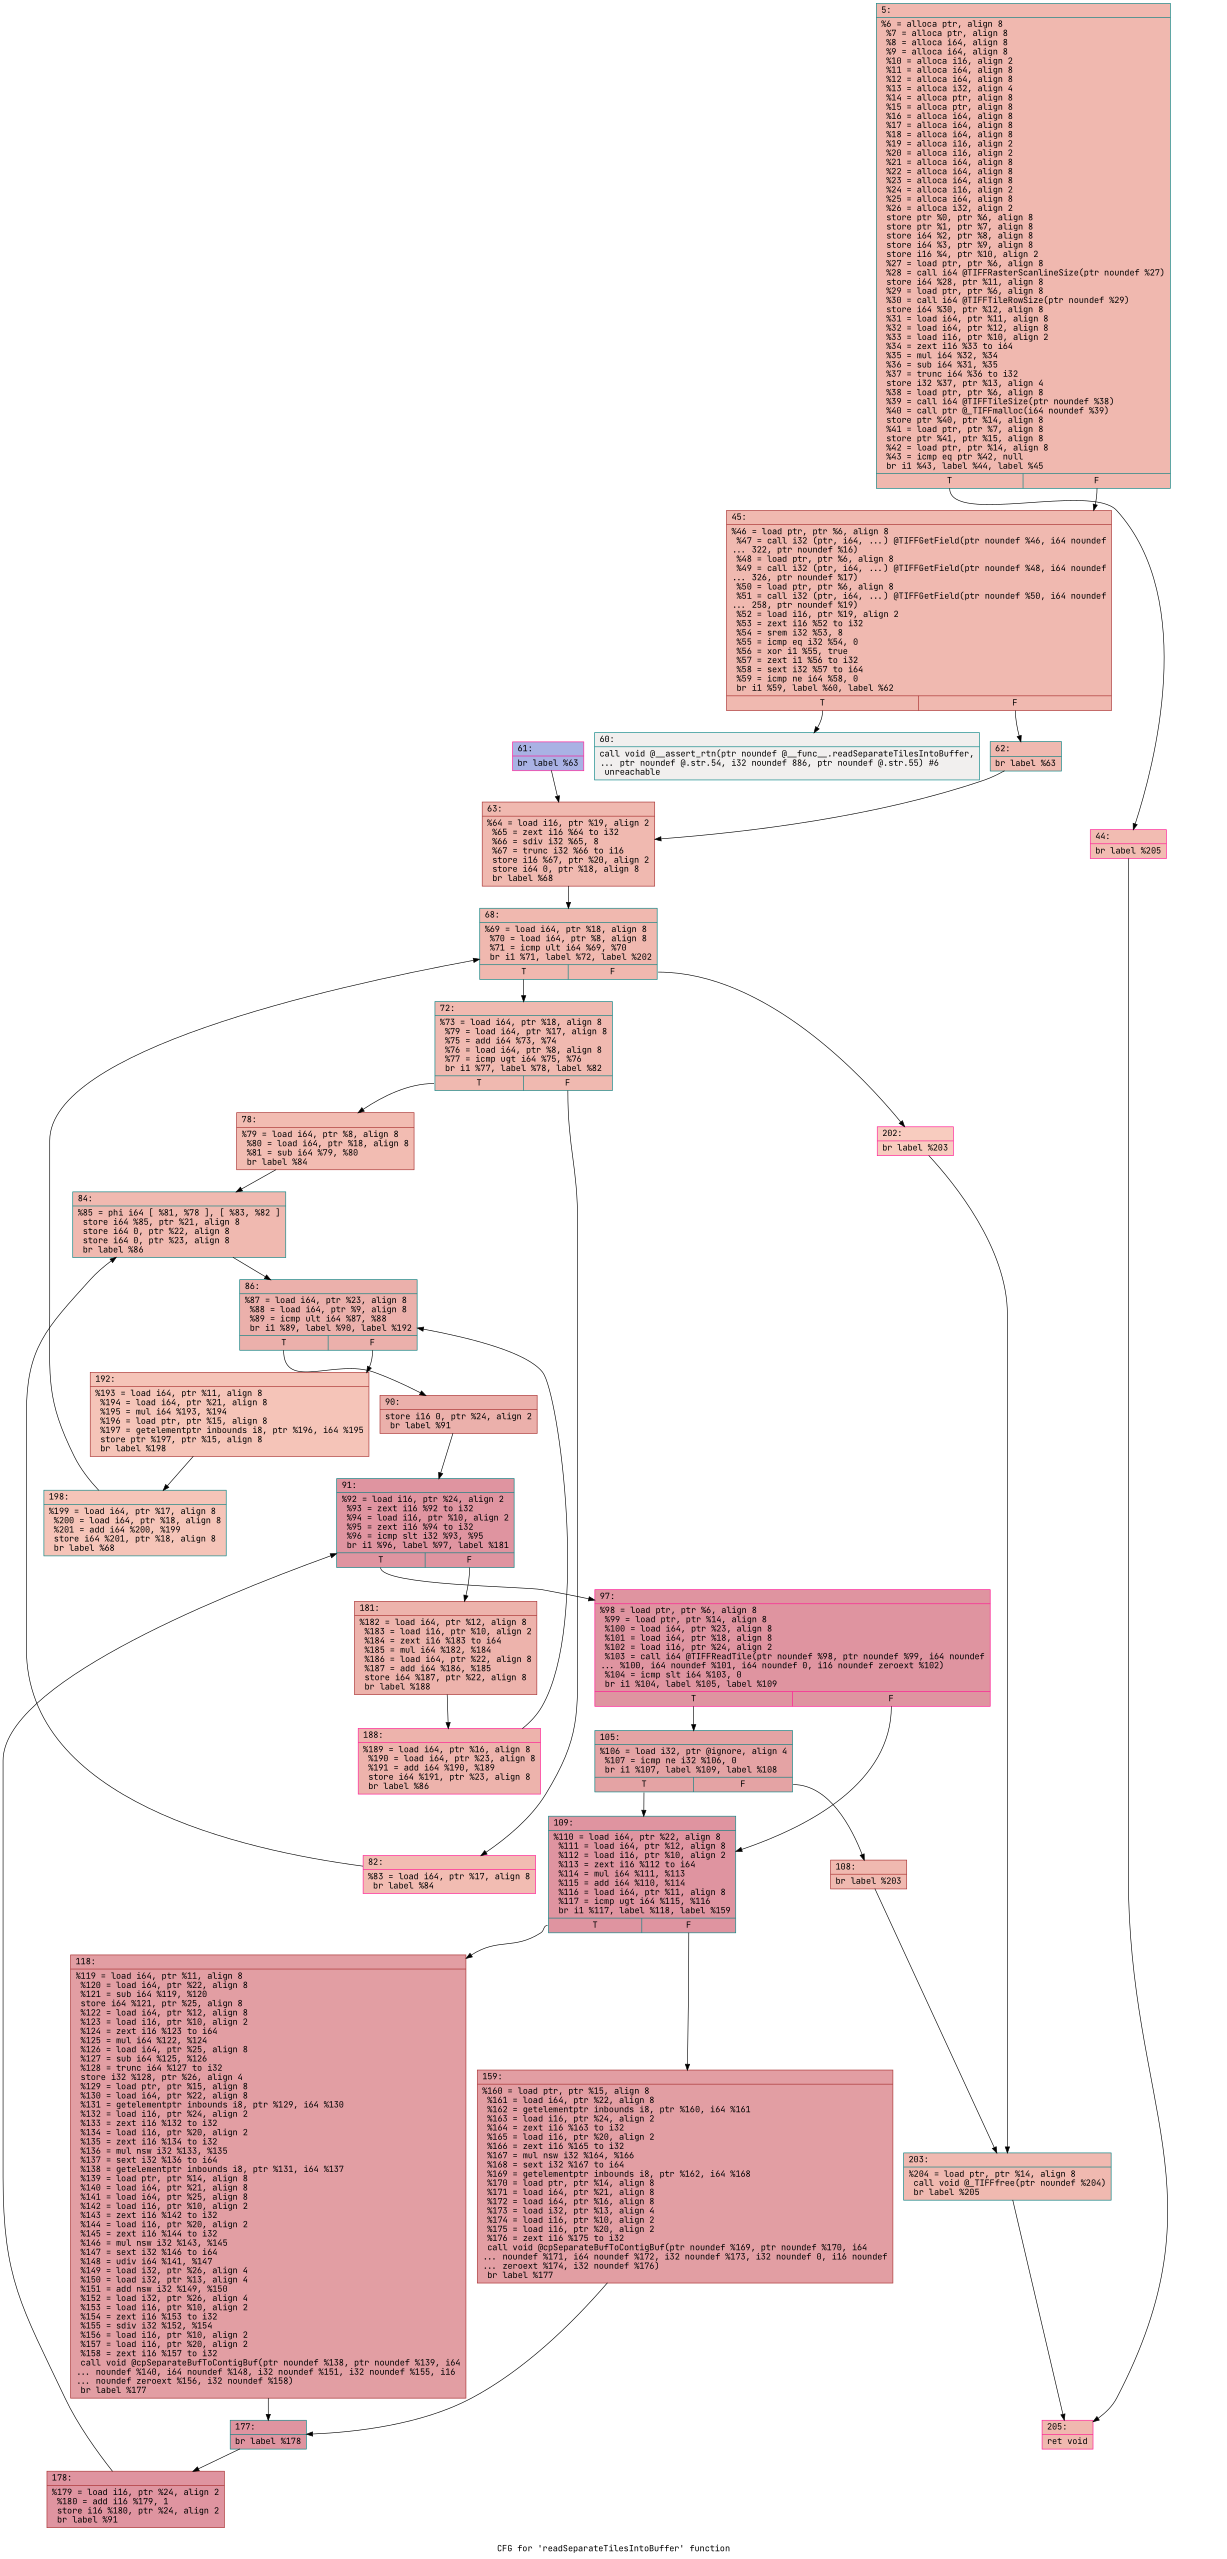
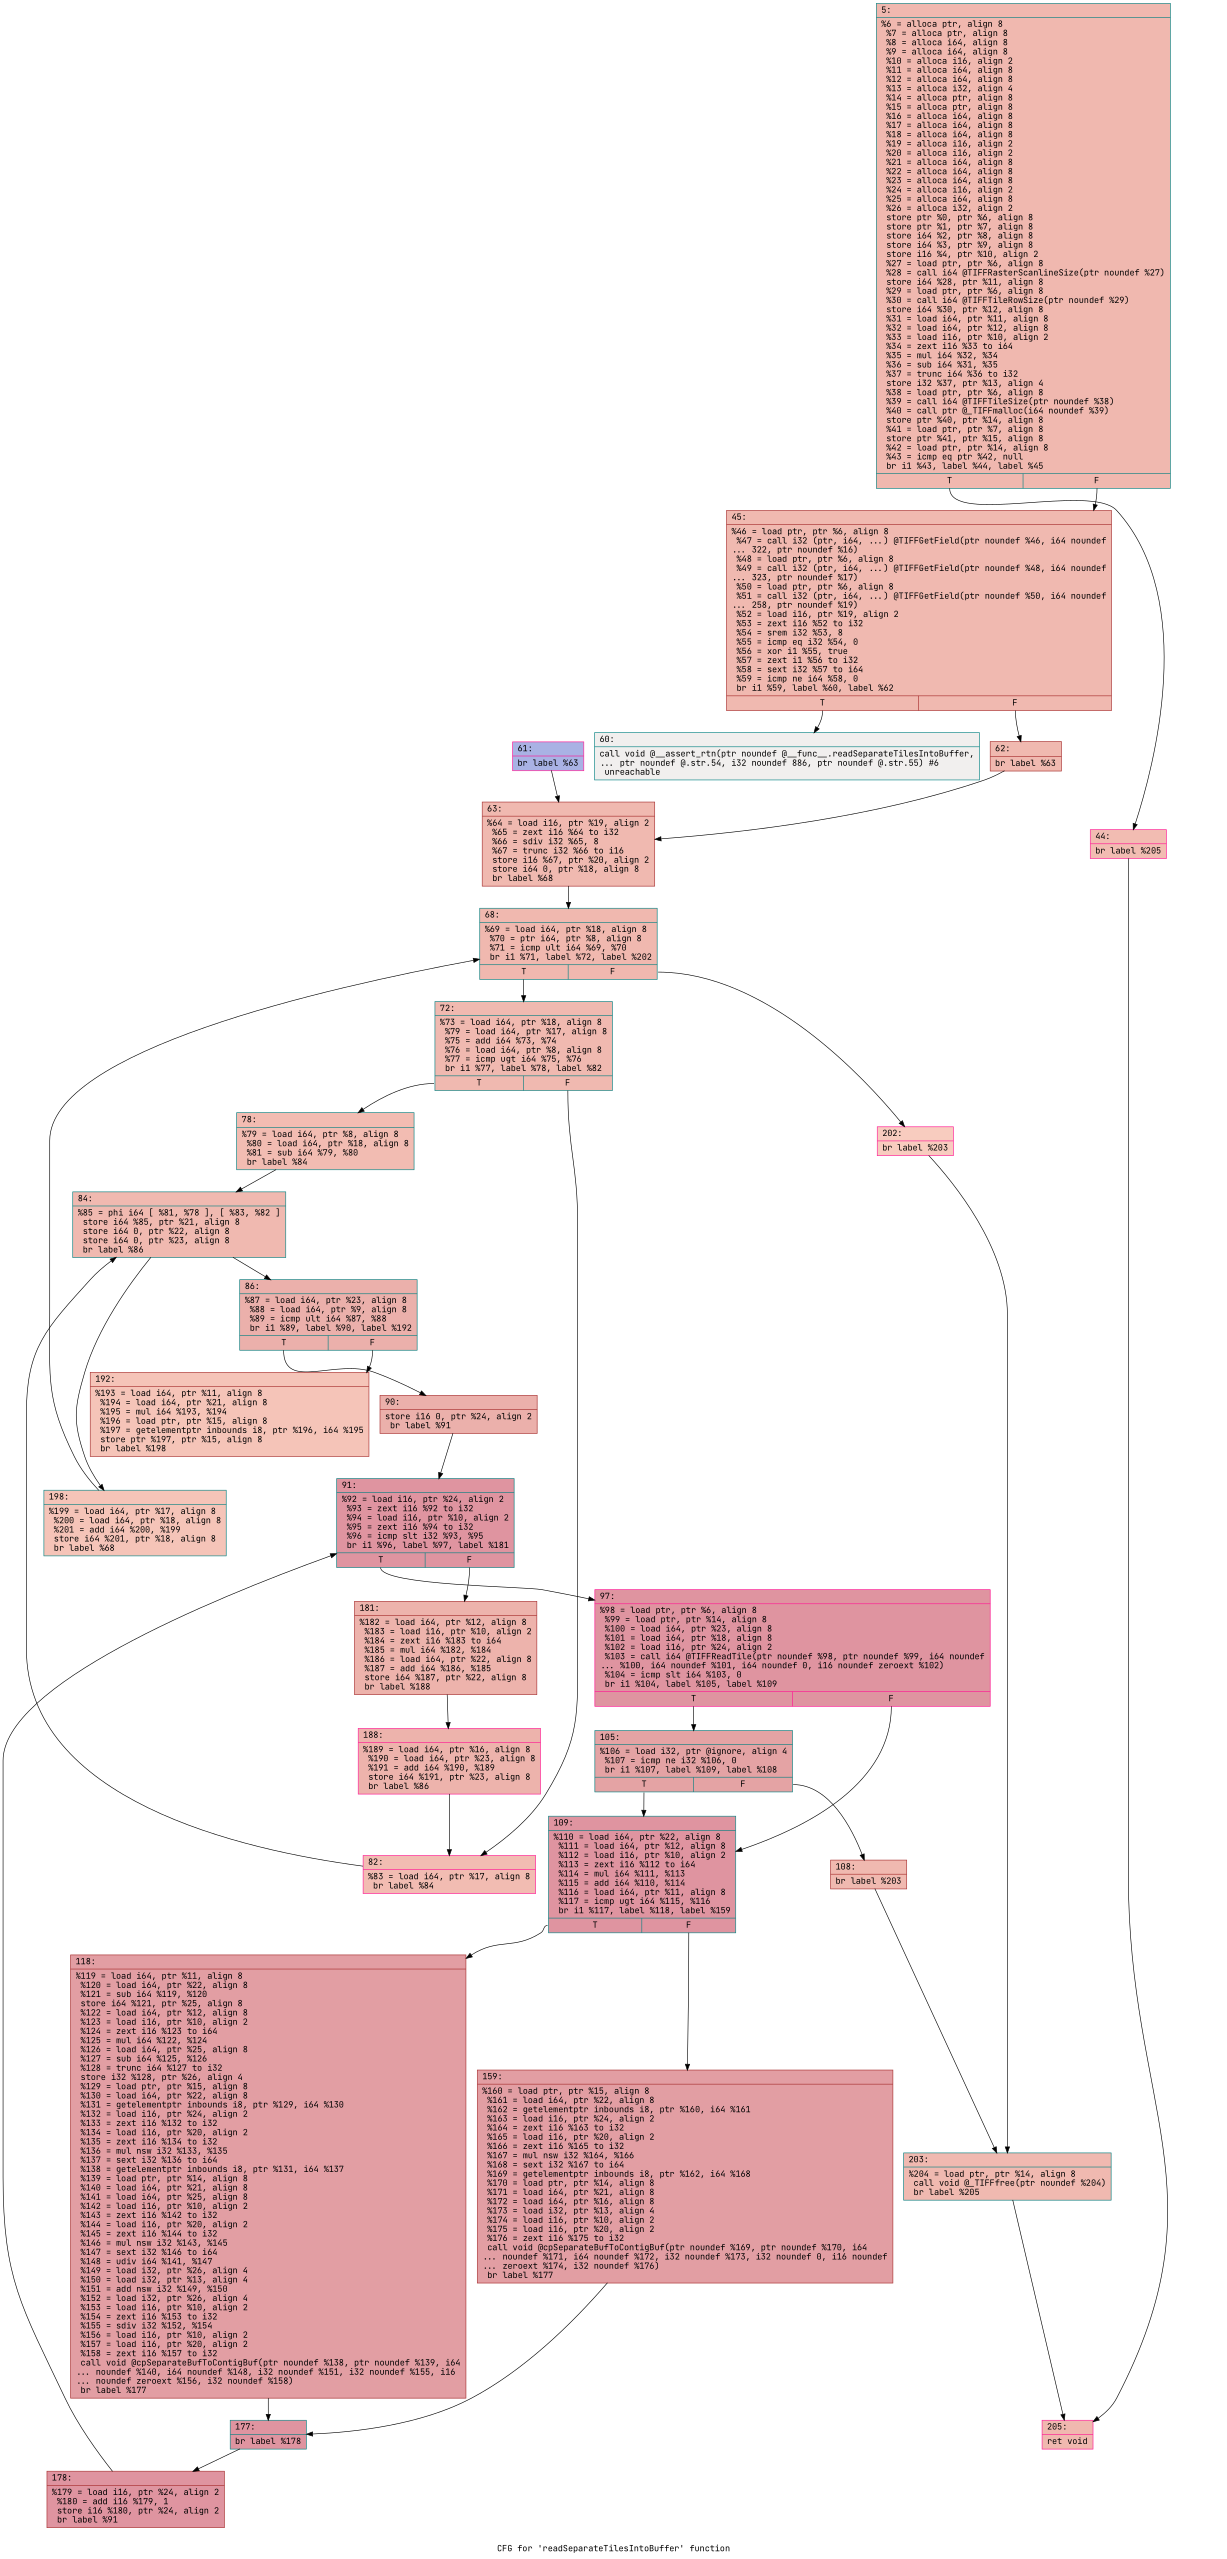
node "45:": text "... 326, ptr noundef %17)" -> "... 323, ptr noundef %17)"
node "62:": color teal -> brown
node "68:": text "%70 = load i64, ptr %8, align 8" -> "%70 = ptr i64, ptr %8, align 8"
node "78:": color brown -> teal
edge "192:" -> "198:": now "84:" -> "198:"
edge "188:" -> "86:": now "188:" -> "82:"
